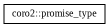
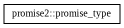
node "coro2::promise_type": label "coro2::promise_type" -> "promise2::promise_type"
